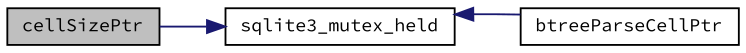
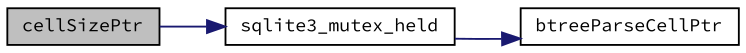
edge "btreeParseCellPtr" -> "sqlite3_mutex_held": reversed
